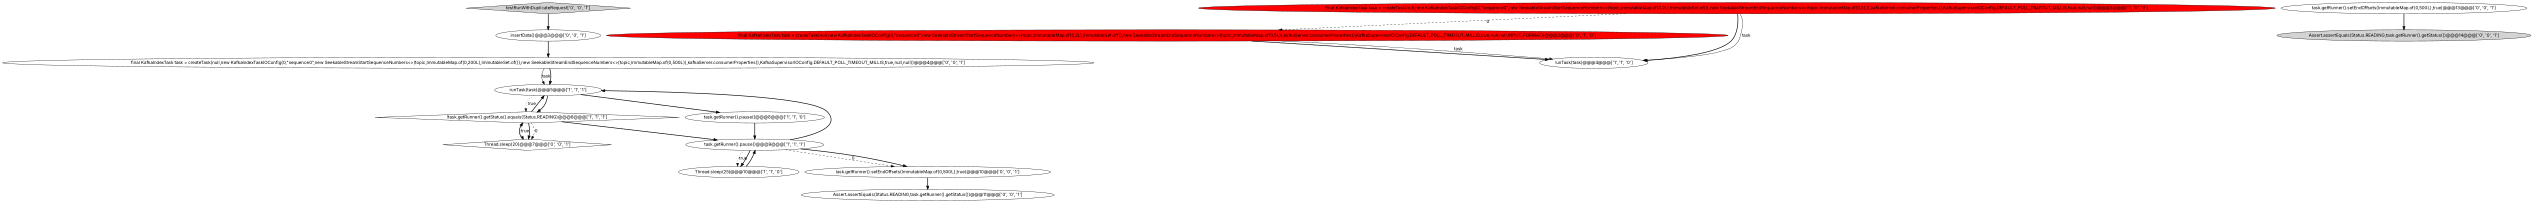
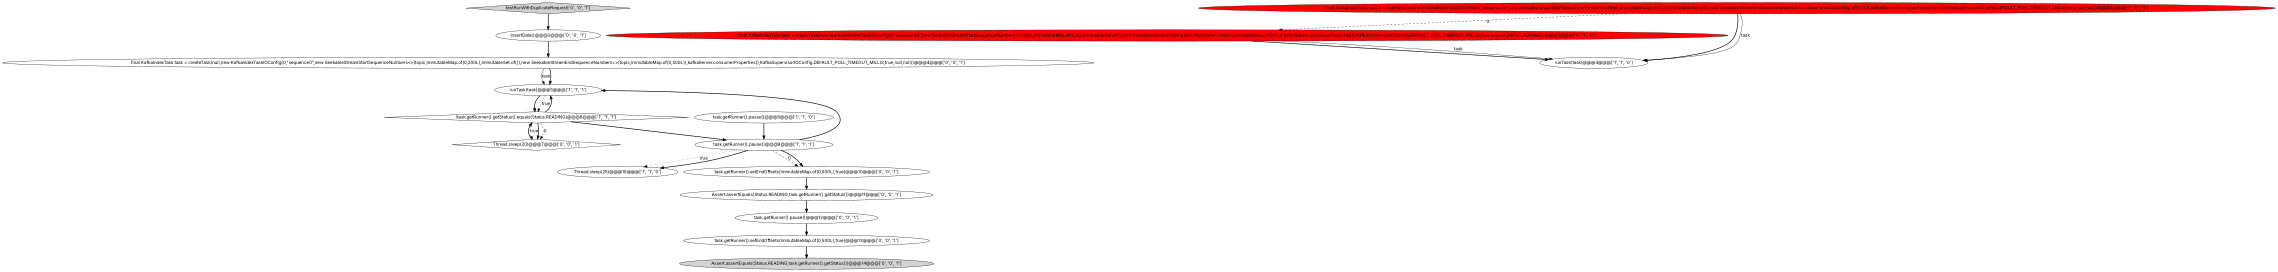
edge "runTask(task)@@@5@@@['1', '1', '1']" -> "task.getRunner().pause()@@@8@@@['1', '1', '0']": removed
edge "Thread.sleep(25)@@@10@@@['1', '1', '0']" -> "task.getRunner().pause()@@@9@@@['1', '1', '1']": removed
node "task.getRunner().pause()@@@12@@@['0', '0', '1']": added
